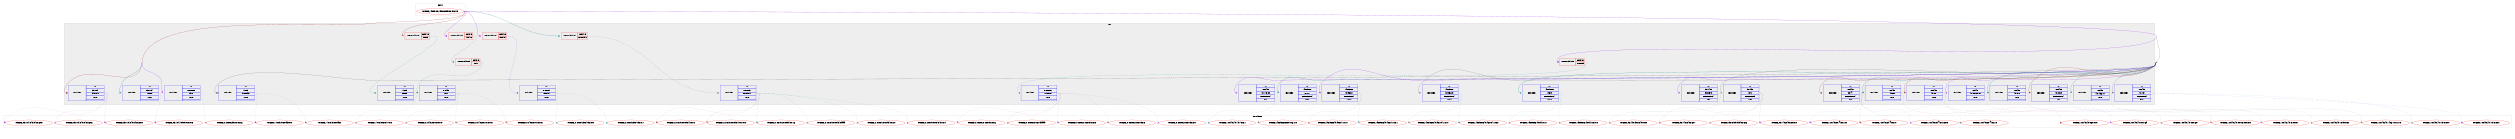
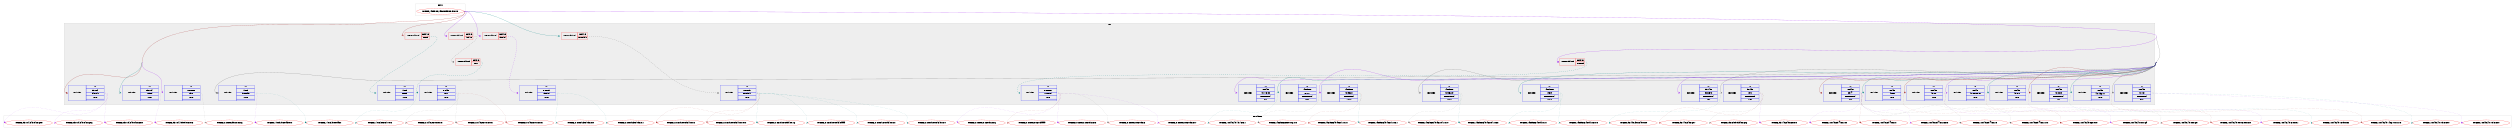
node "portage://x11-libs/gtk+-3.24.4-r1": added
